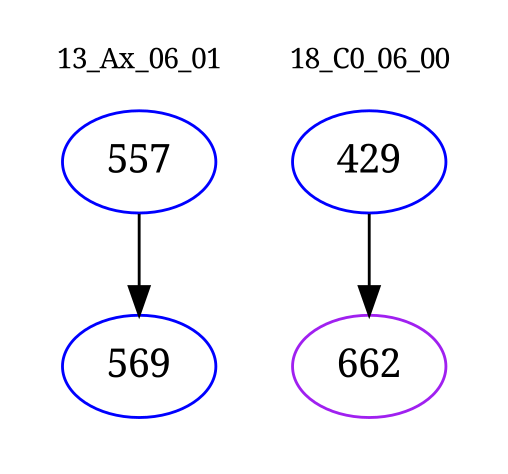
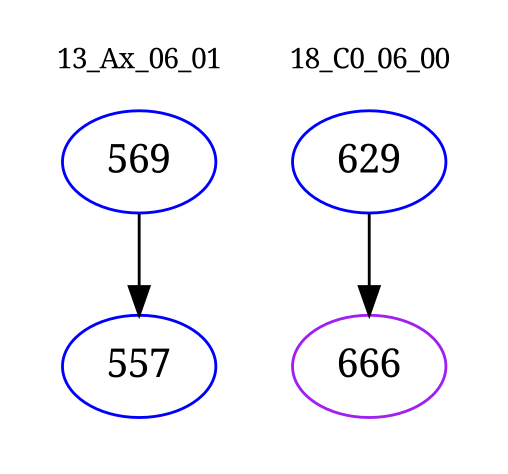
node "429": label "429" -> "629"
edge "557" -> "569": reversed
node "662": label "662" -> "666"
